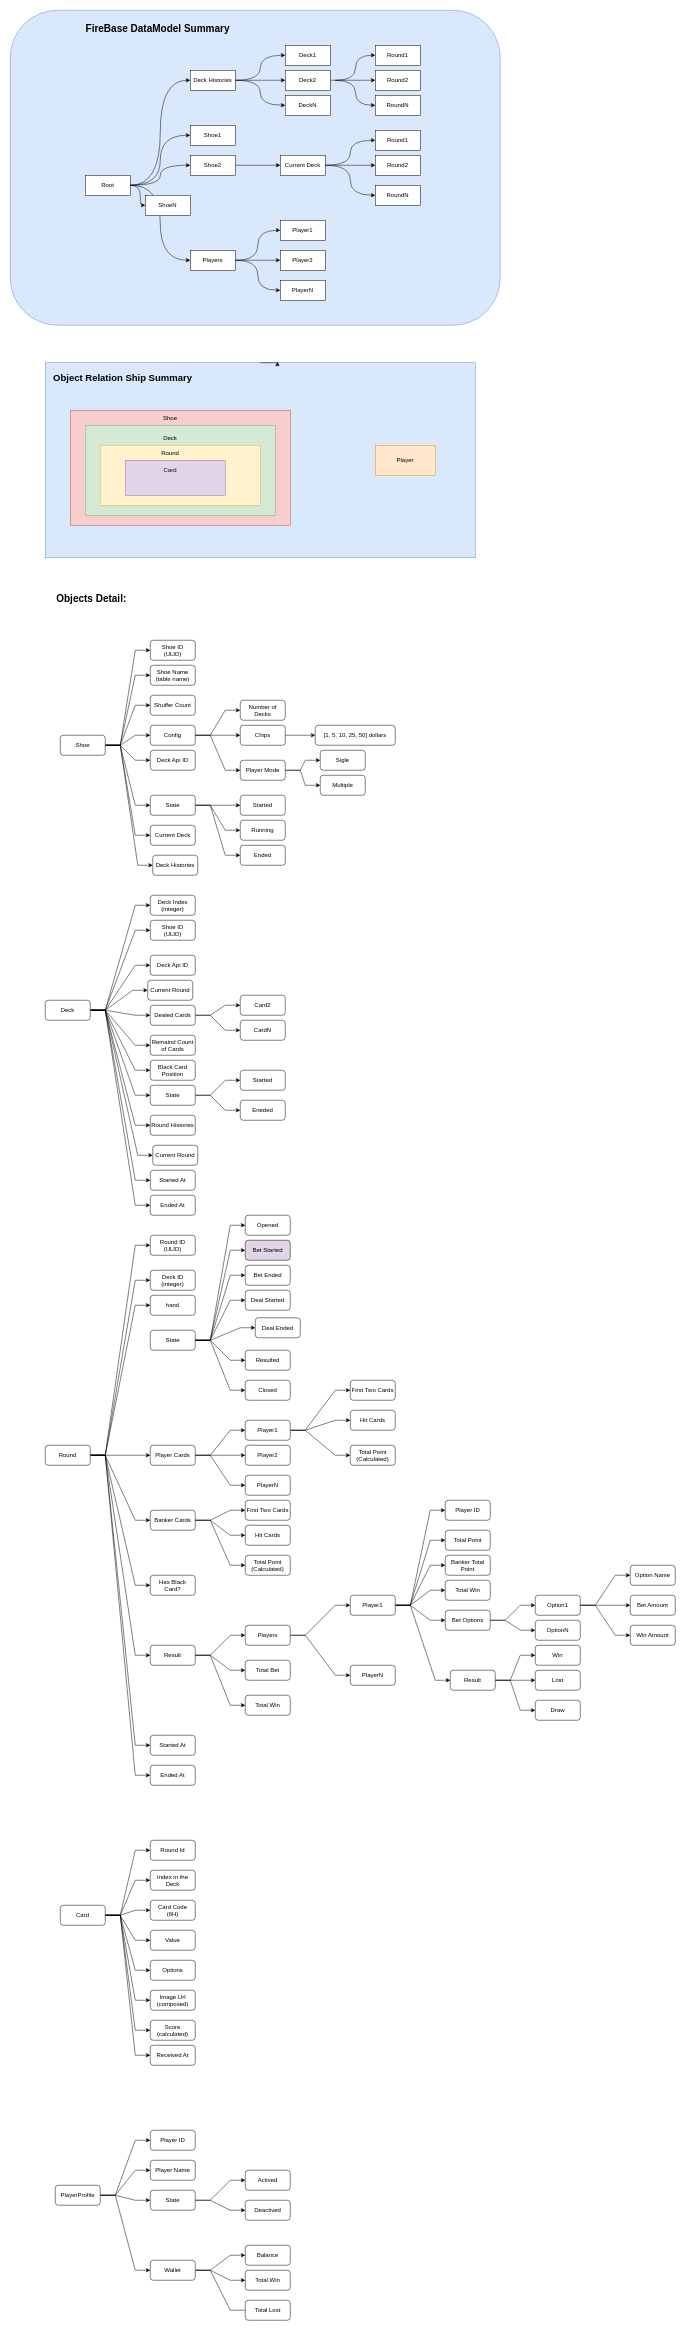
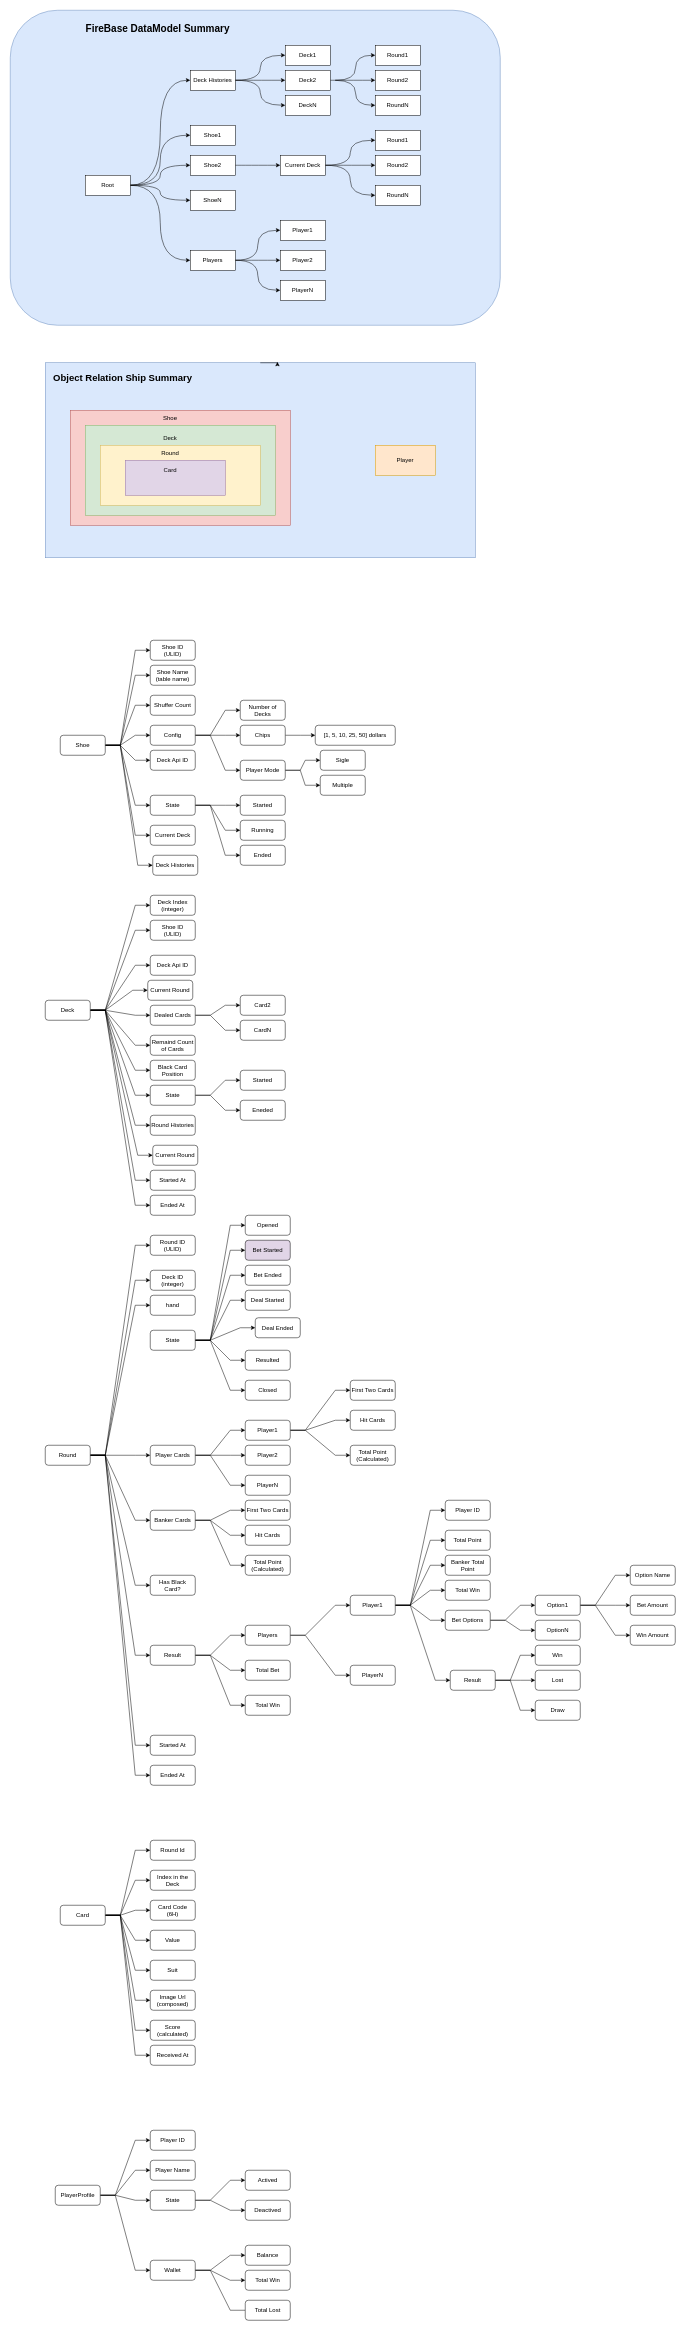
node "ShoeN": moved (168, 205) -> (213, 200)
node "Objects Detail:": removed
node "Options": label "Options" -> "Suit"
